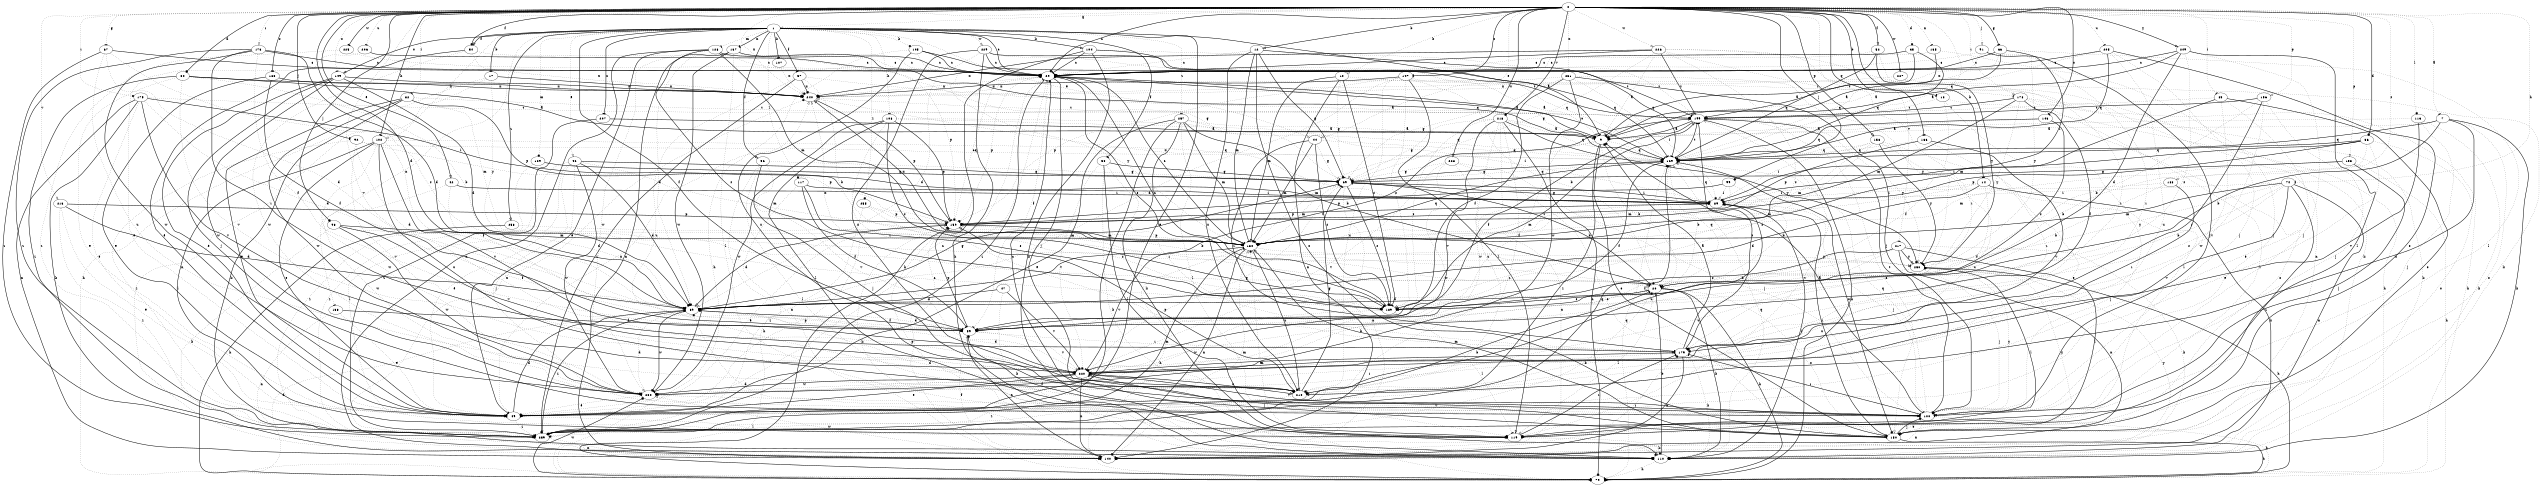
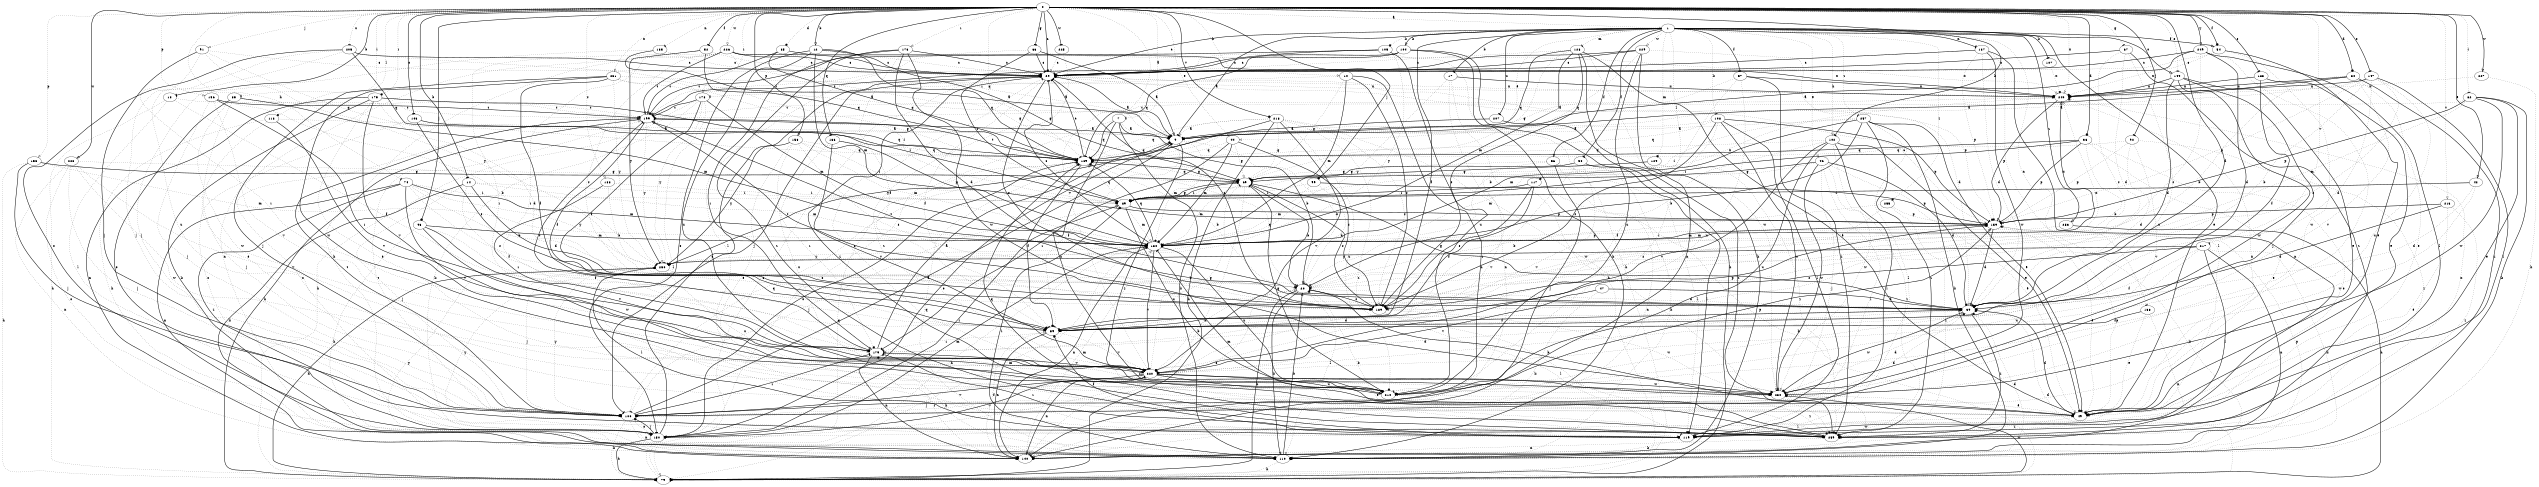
edge "0" -> "52": arrowhead onormal -> tee
node "206": removed
